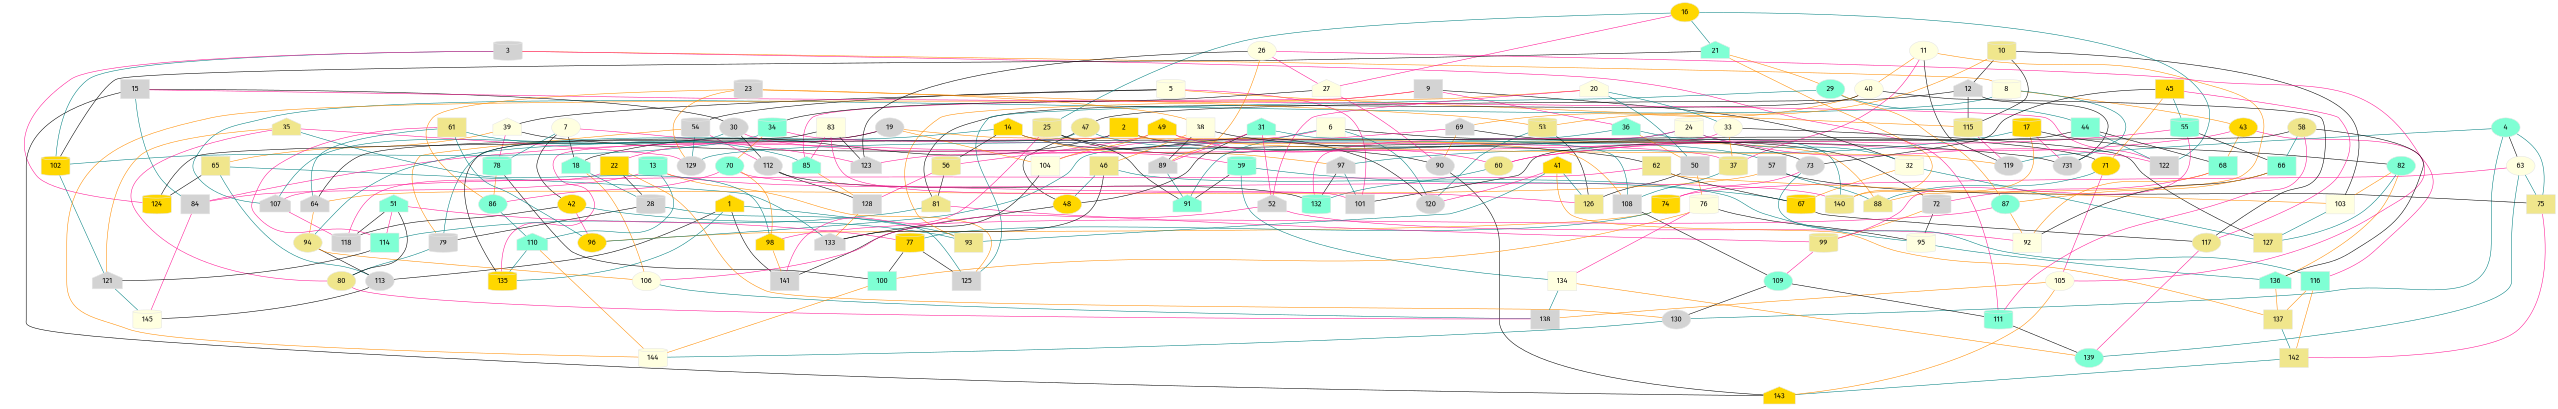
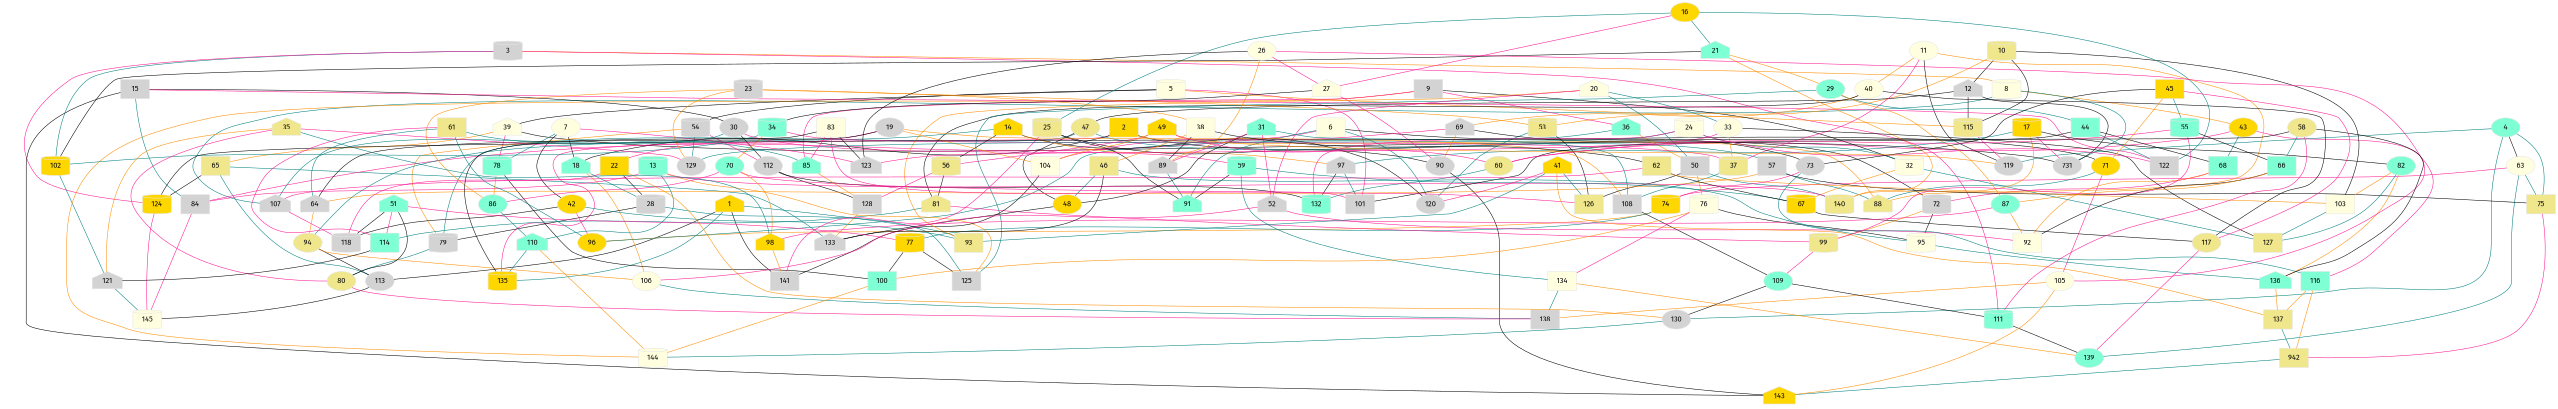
edge "36" -- "140": now "50" -- "140"
edge "43" -- "68": color darkorange -> teal
edge "124" -- "145": added
node "142": label "142" -> "942"
